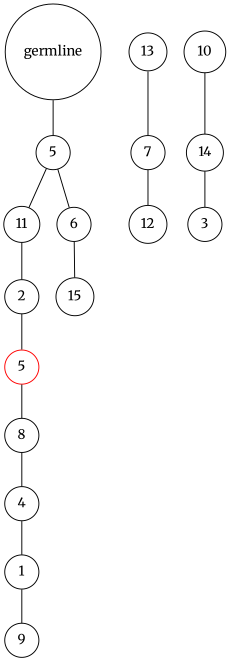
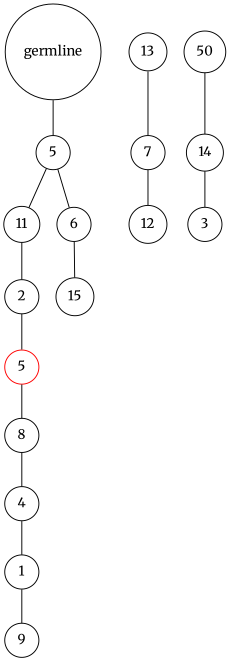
node "10": label "10" -> "50"
